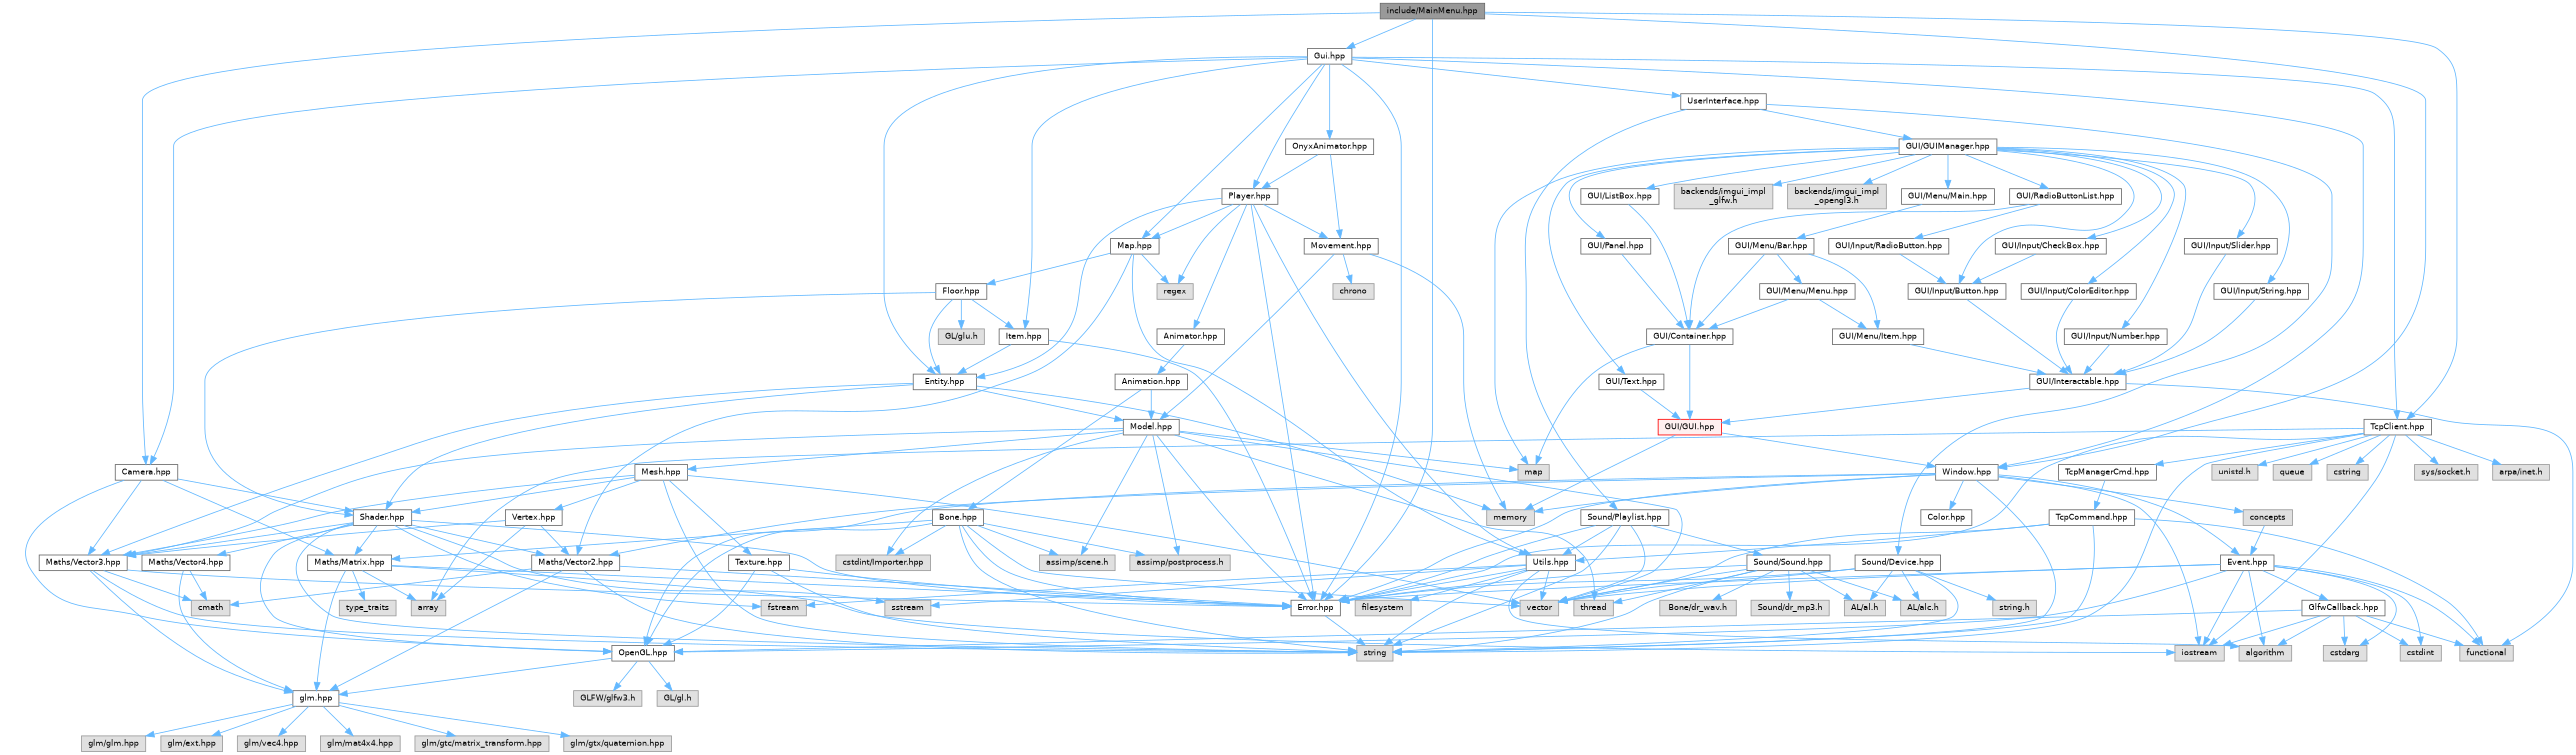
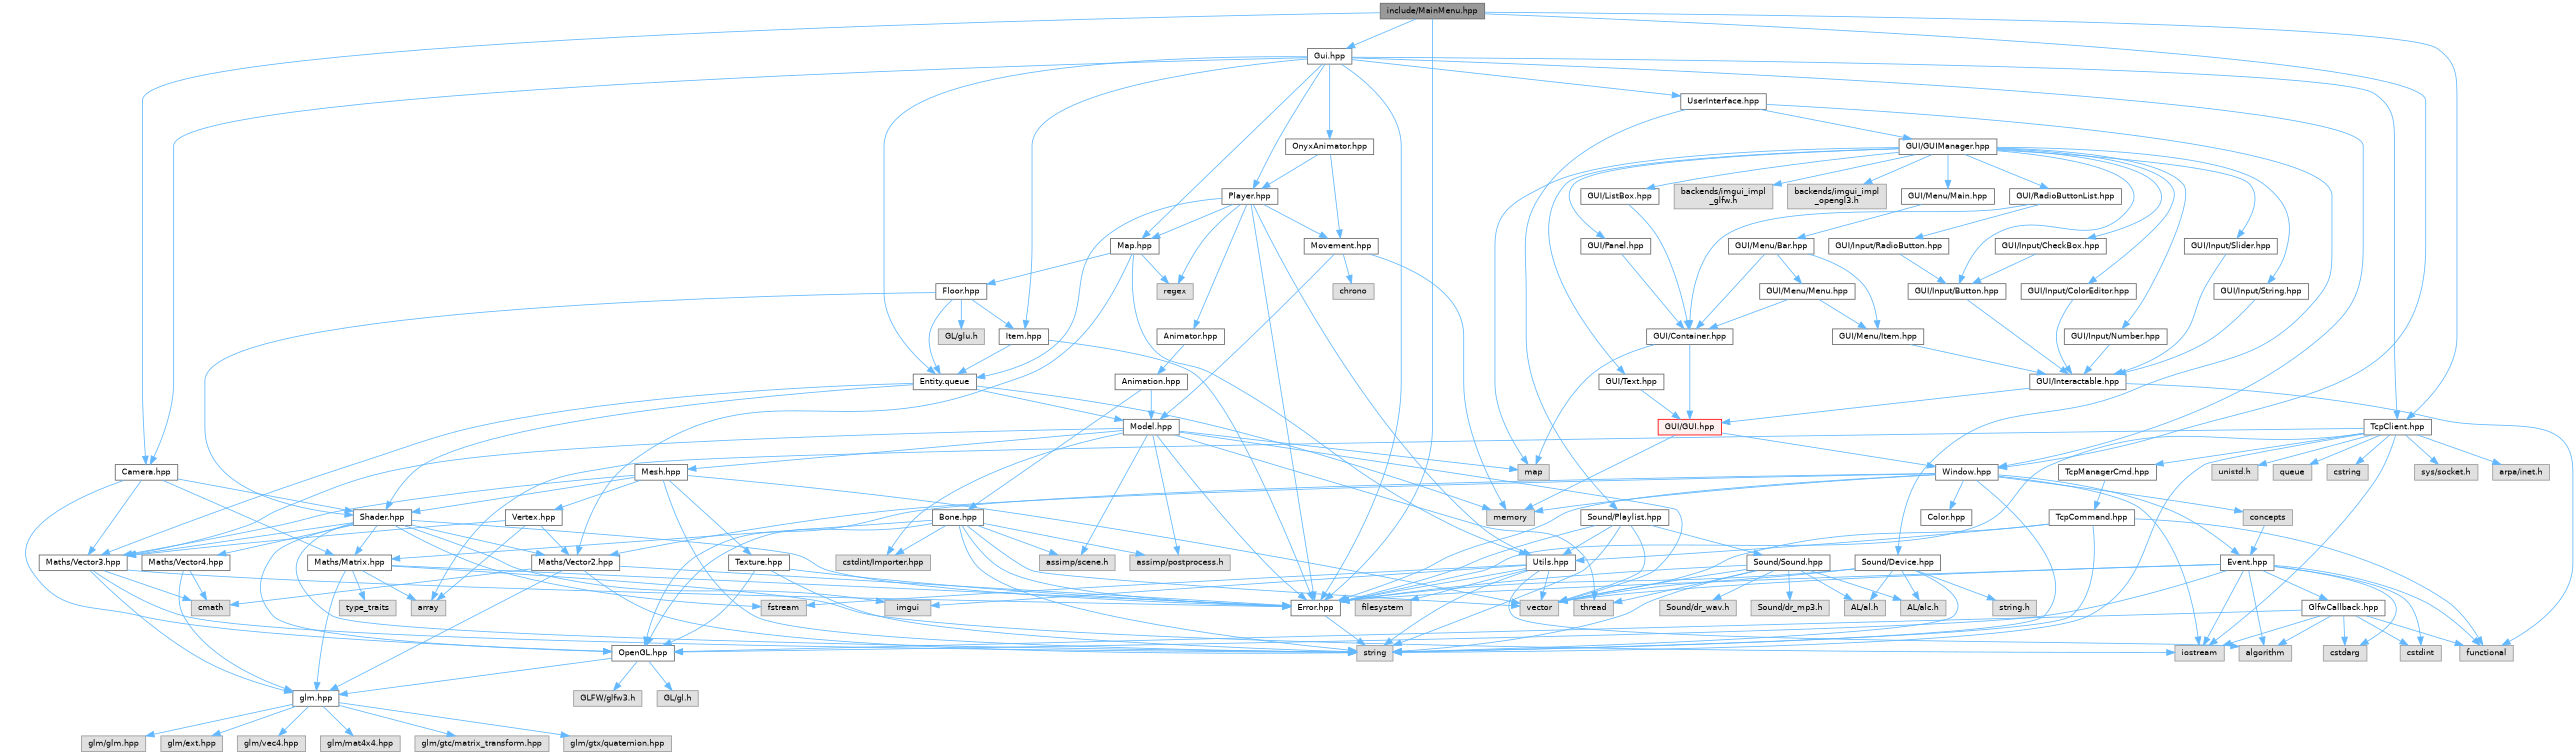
node "Entity.hpp": label "Entity.hpp" -> "Entity.queue"
node "sstream": label "sstream" -> "imgui"
node "Bone/dr_wav.h": label "Bone/dr_wav.h" -> "Sound/dr_wav.h"
